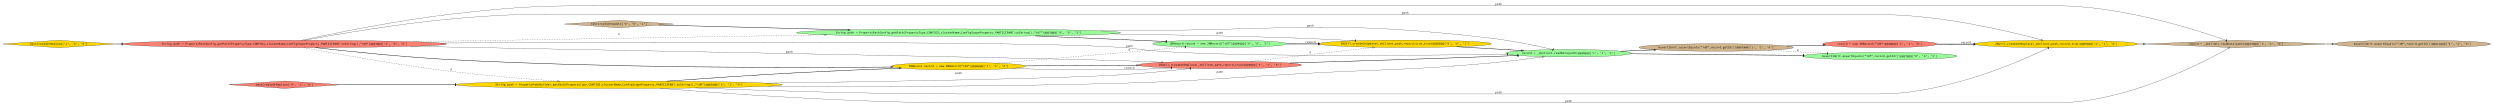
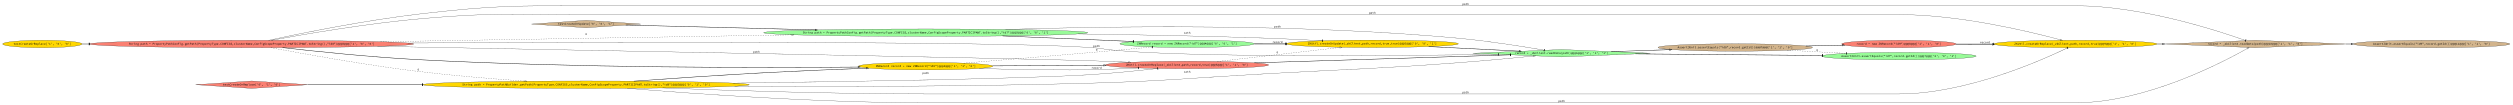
node "testCreateOrReplace['1', '0', '0']": shape diamond -> ellipse
node "record = _zkClient.readData(path)@@@6@@@['1', '1', '1']": shape ellipse -> diamond
